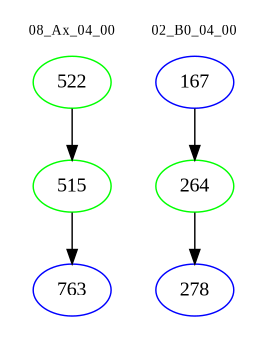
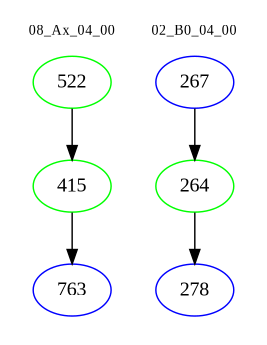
node "167": label "167" -> "267"
node "515": label "515" -> "415"
